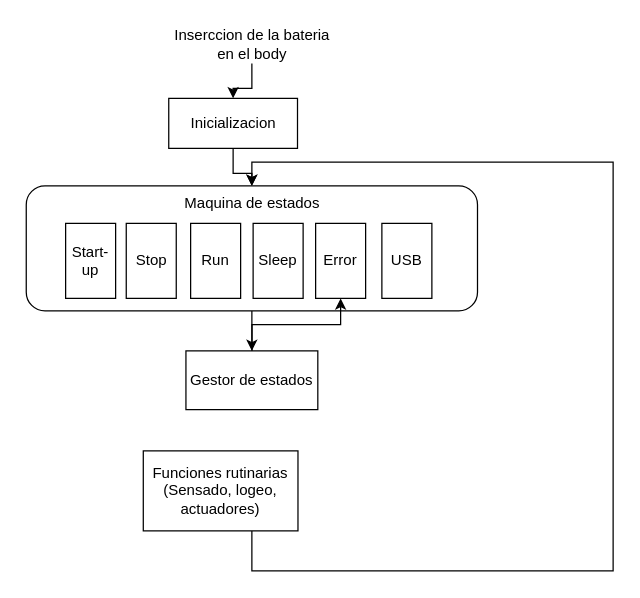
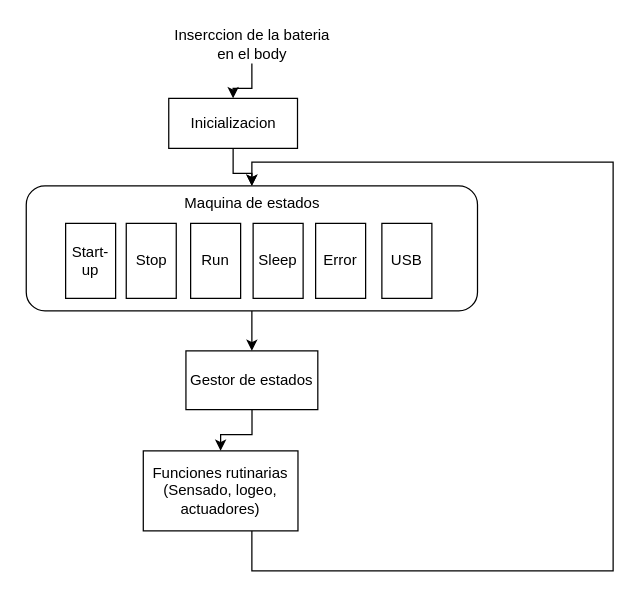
edge "Gestor de estados" -> "Error": now "Gestor de estados" -> "Funciones rutinarias (Sensado, logeo, actuadores)"
